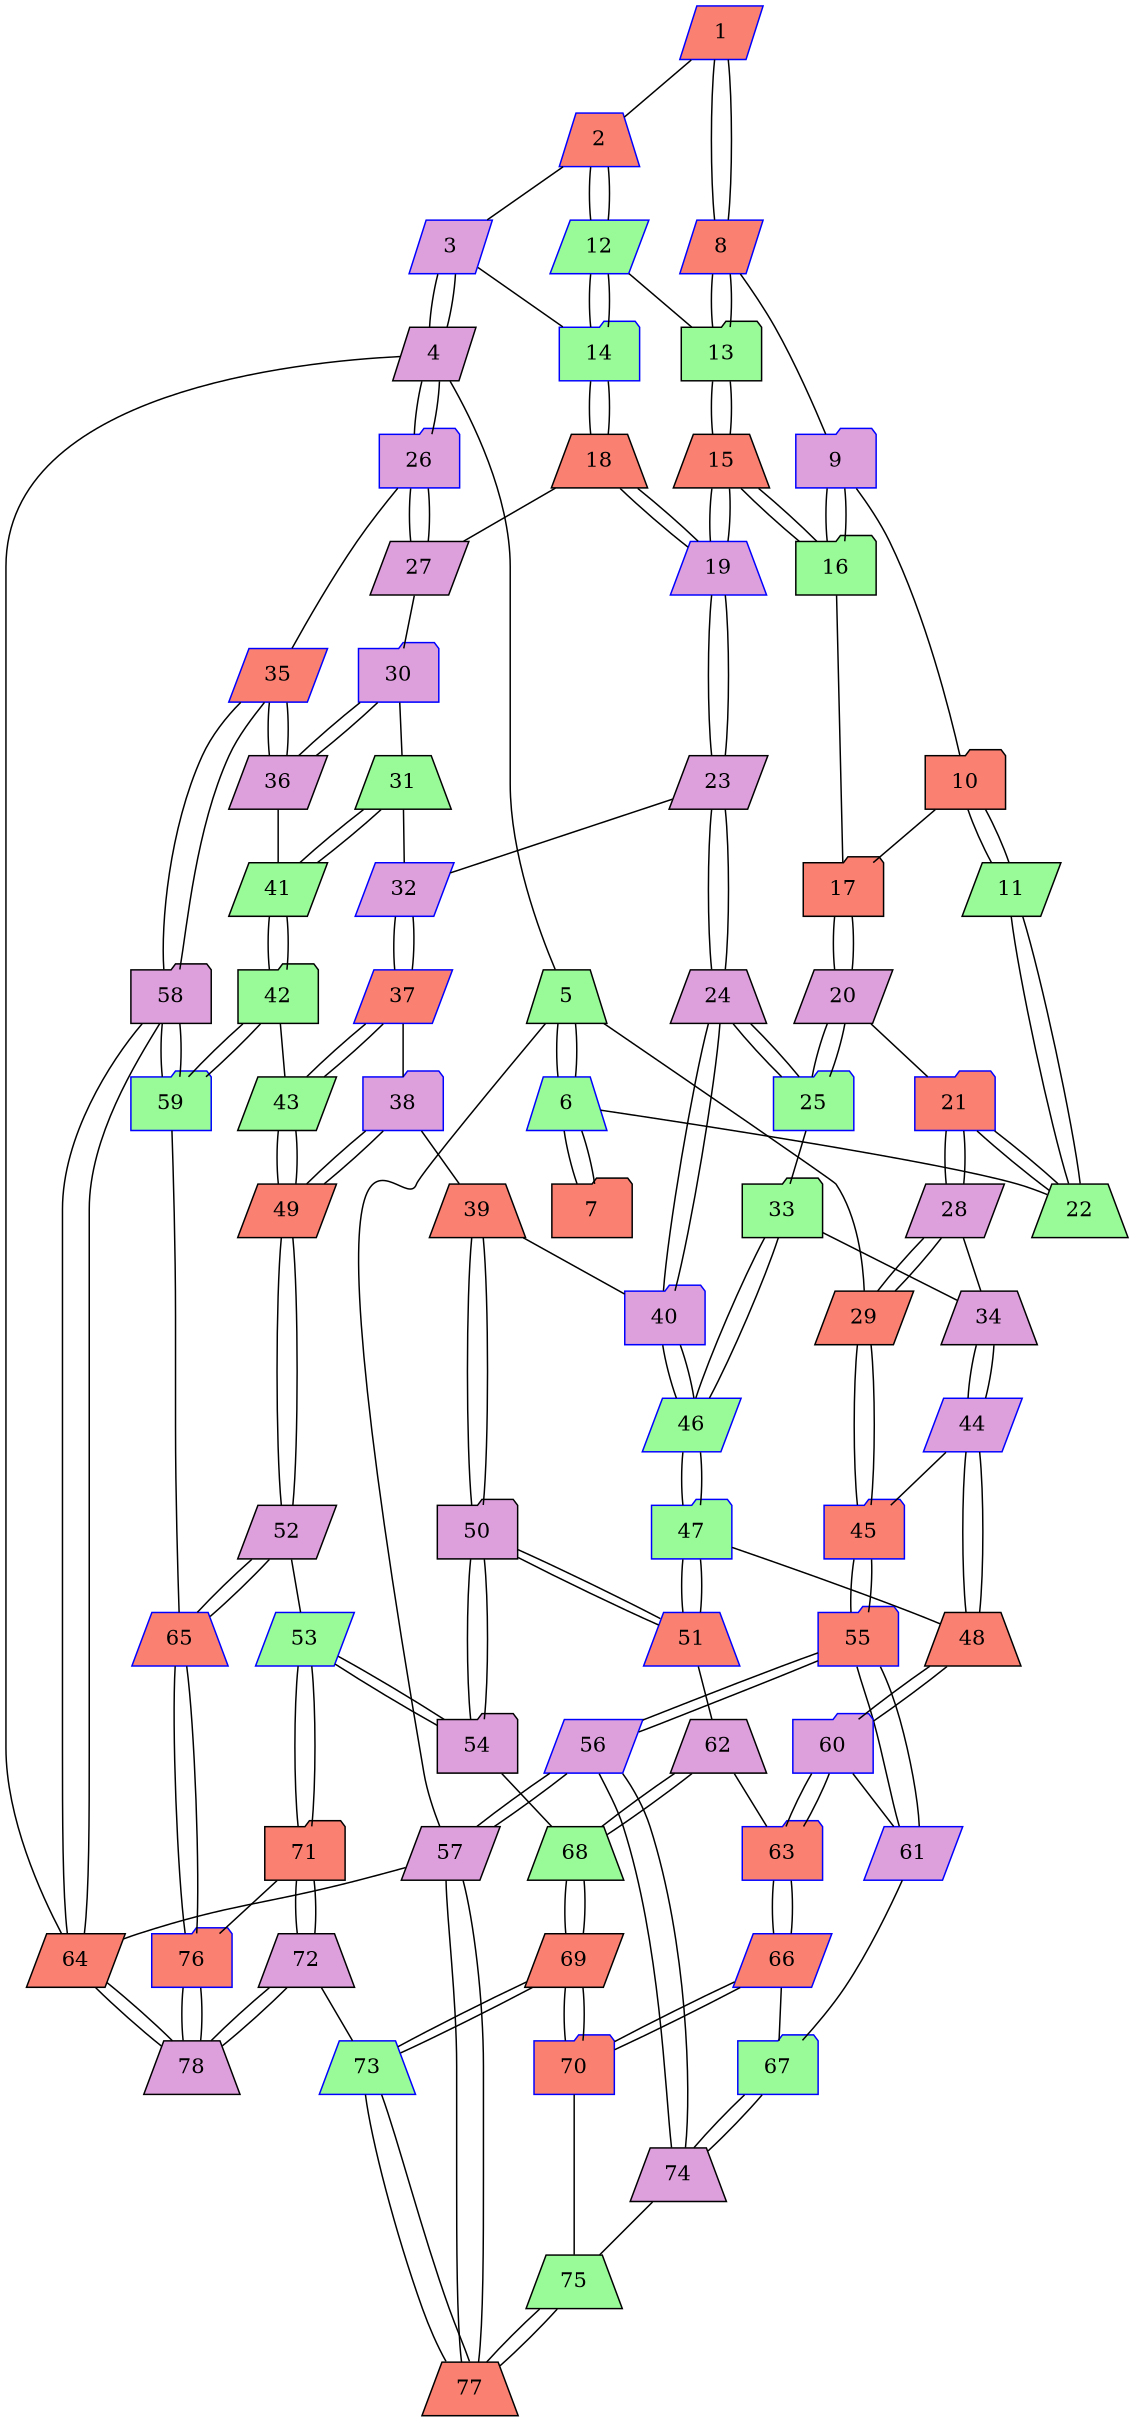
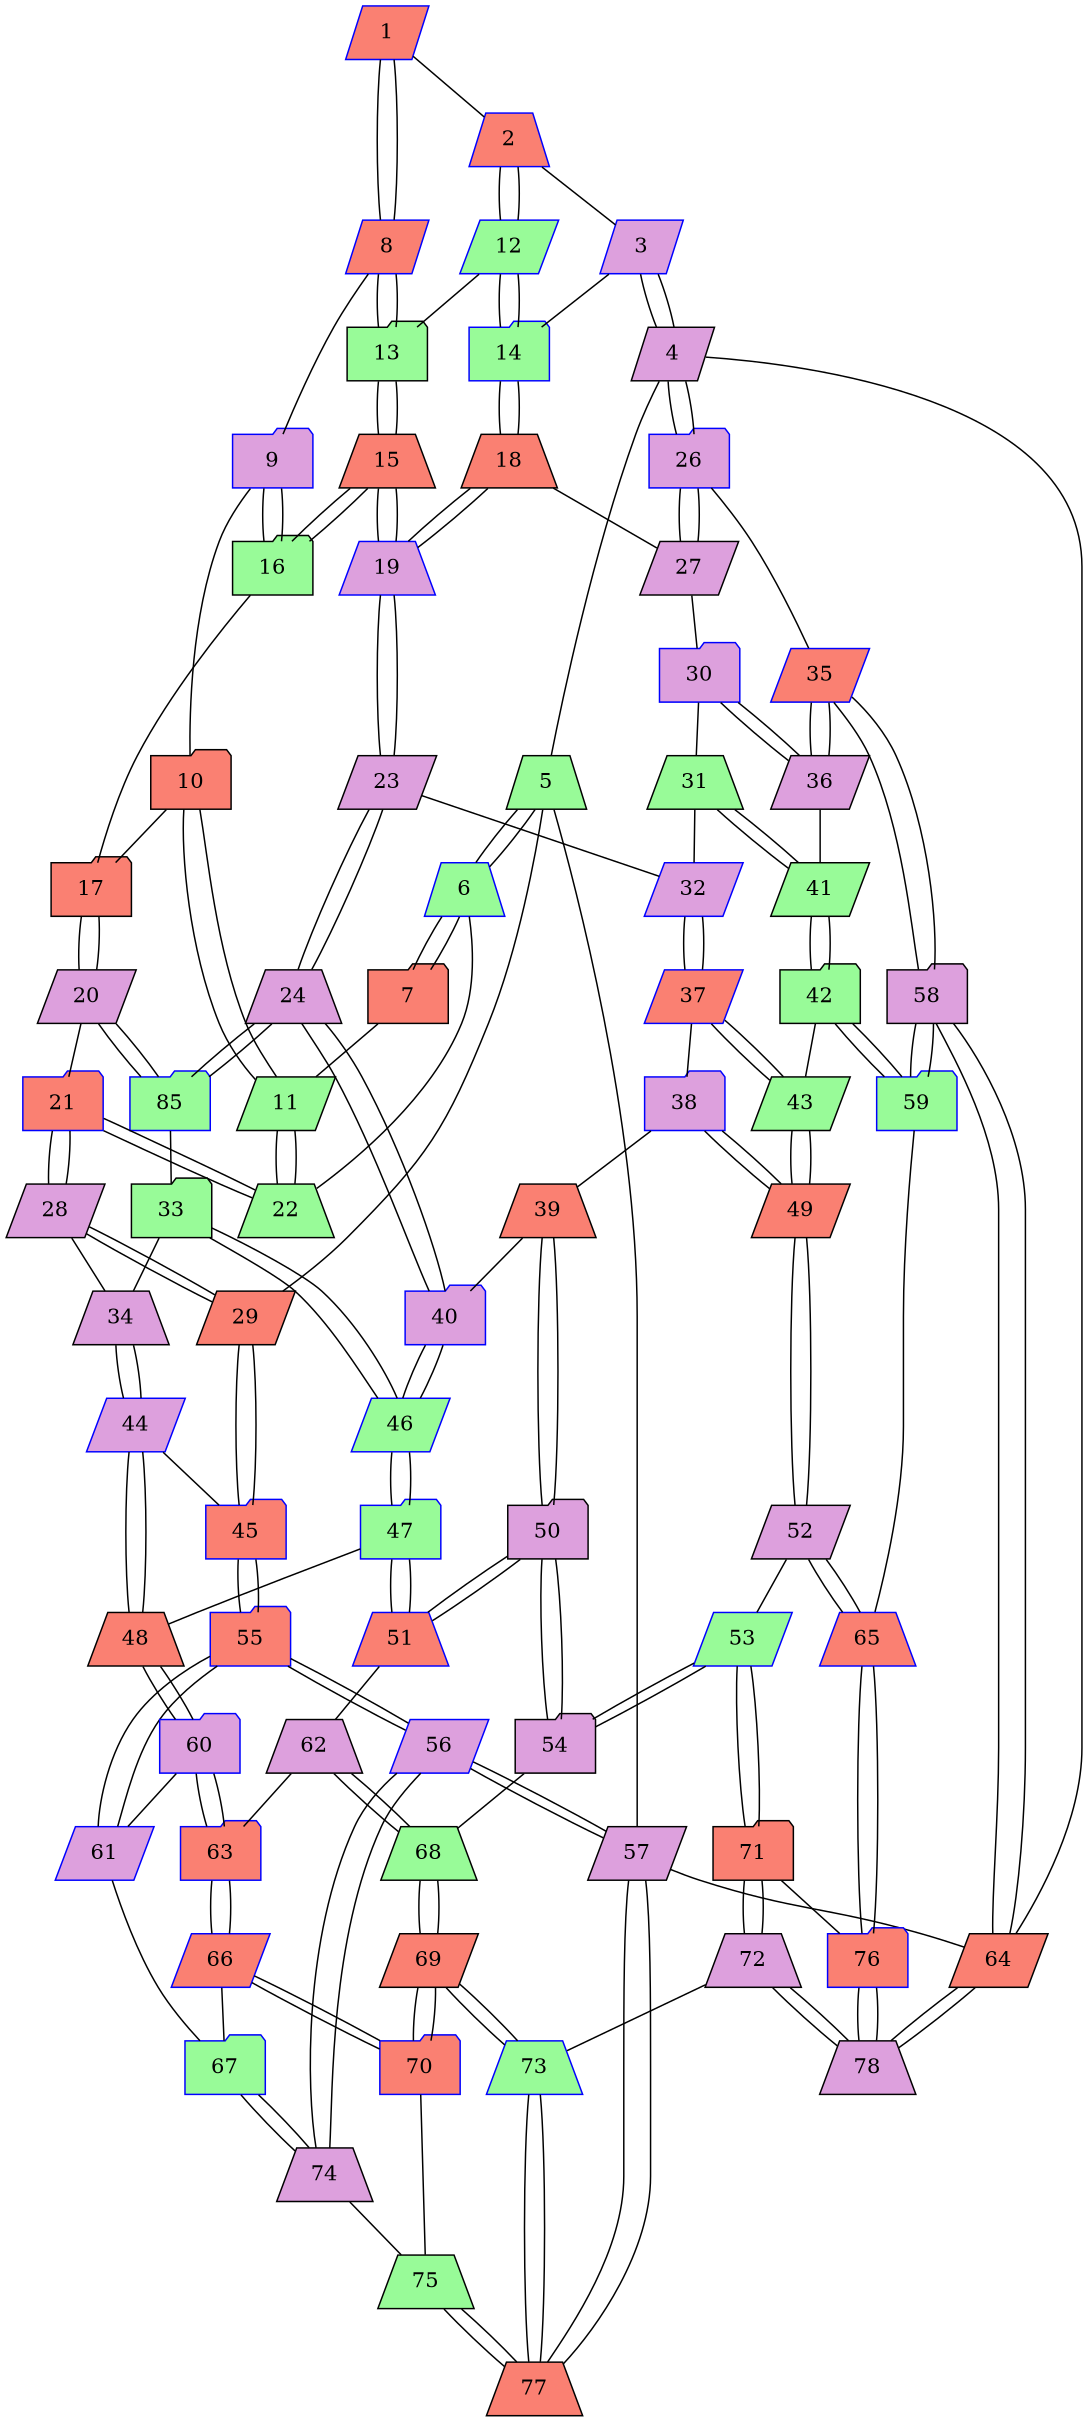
edge "7" -- "11": added
node "25": label "25" -> "85"
